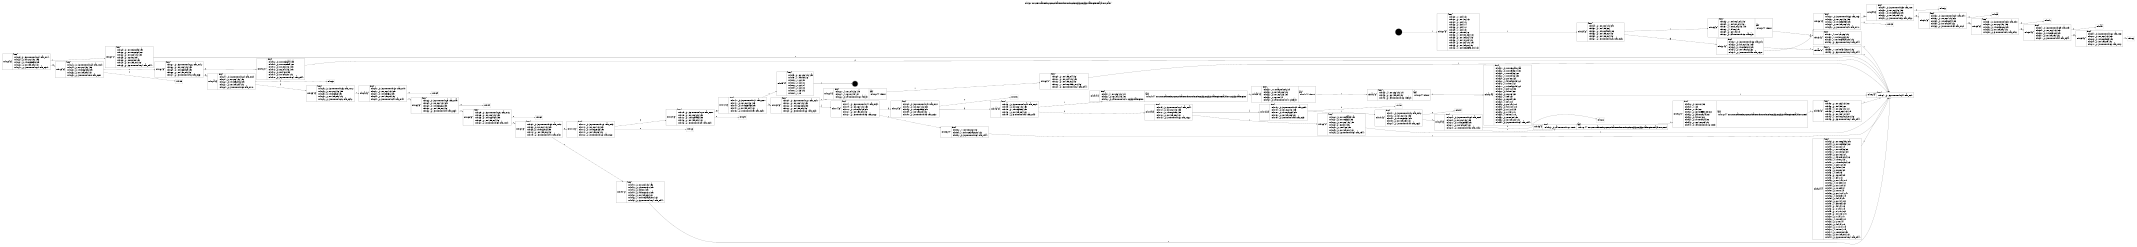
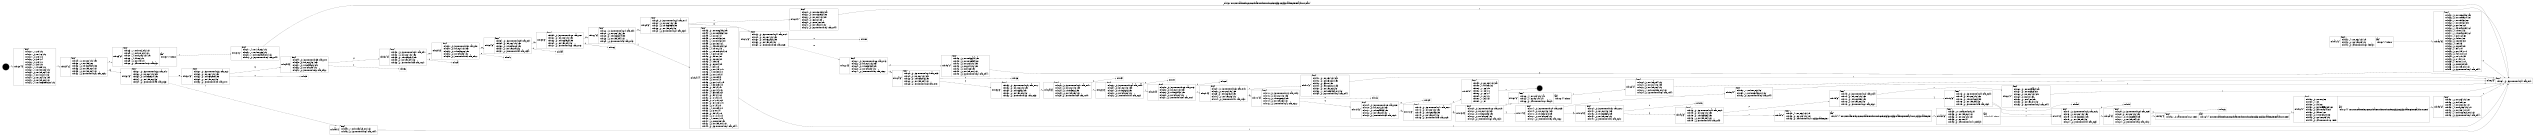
node "0x401616 [25]": added
edge "0x401a2b [23]" -> "0x401a42 [15]": now "0x401a2b [23]" -> "0x4017f1 [25]"
